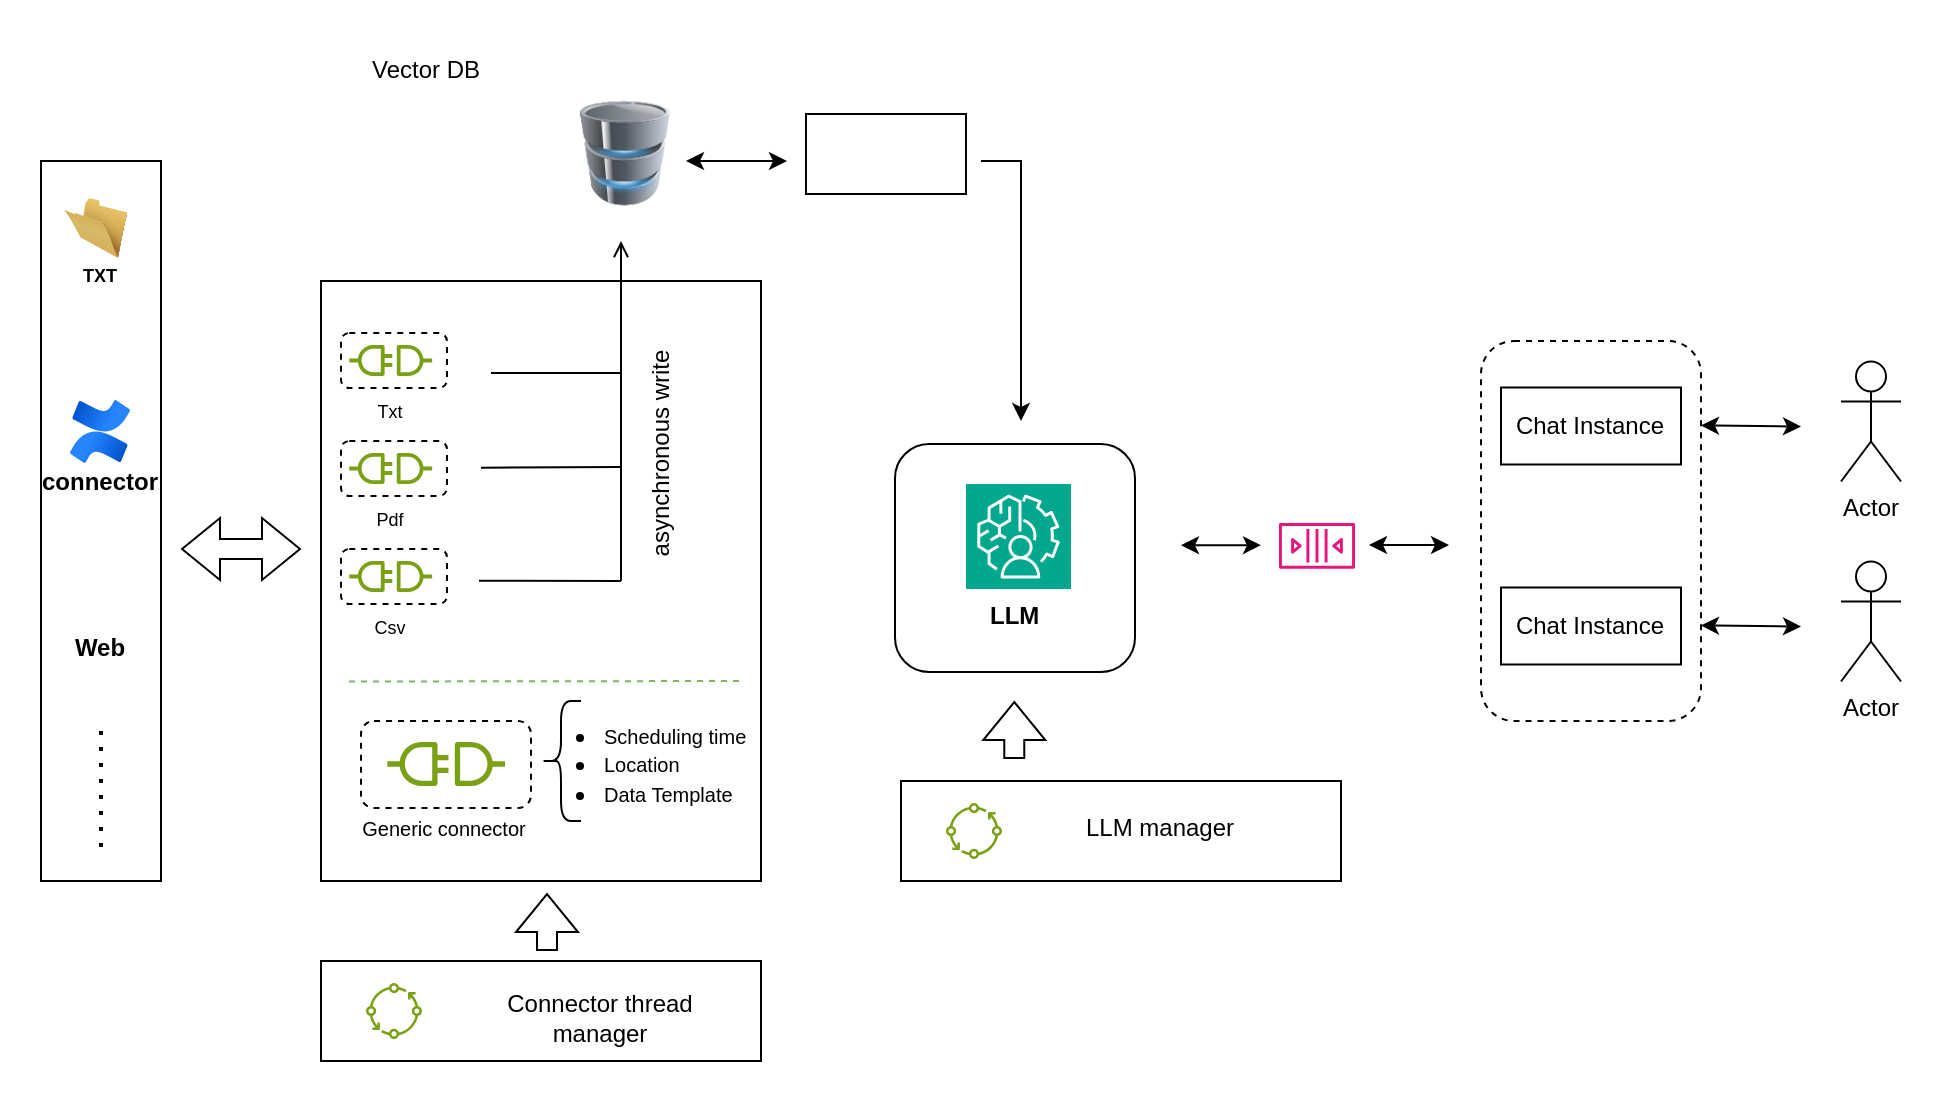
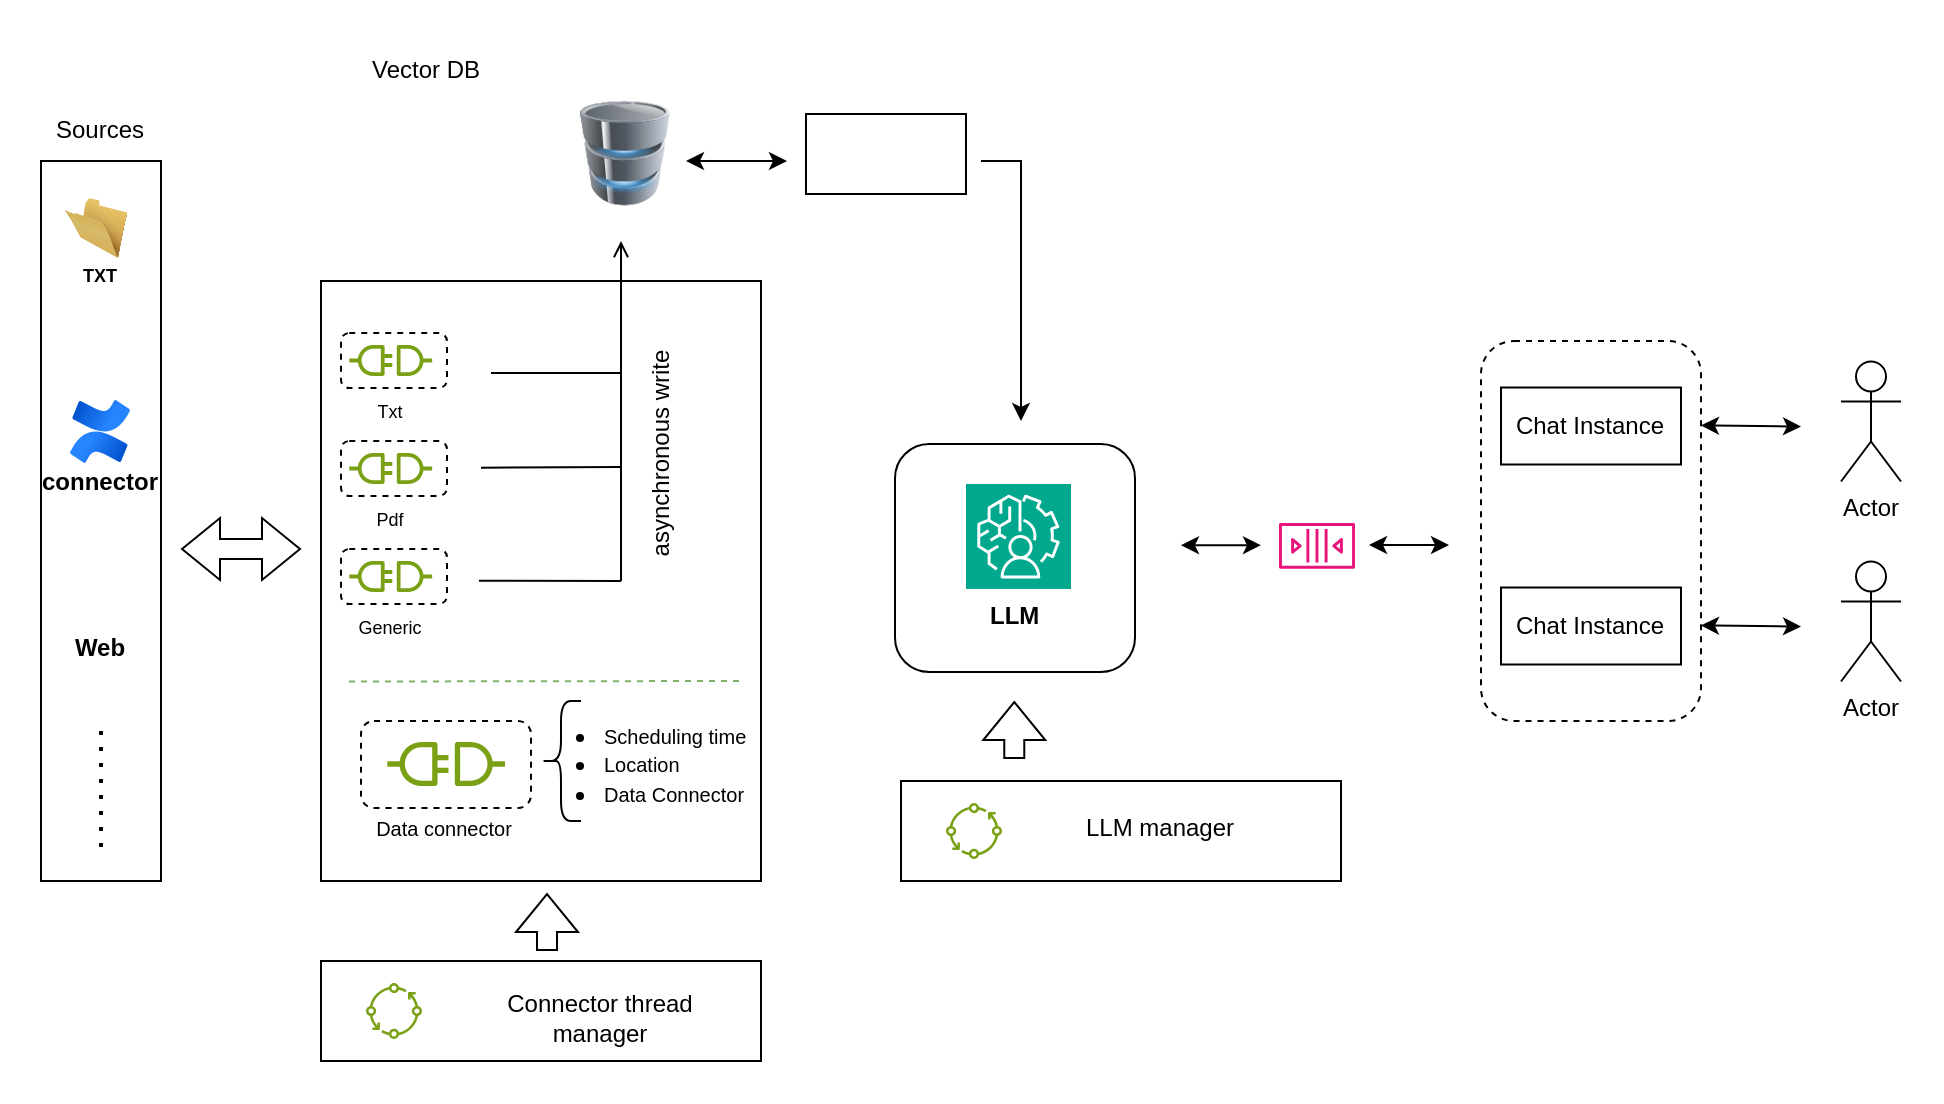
node "Sources": added
node "Csv": label "Csv" -> "Generic"
node "Scheduling time Location Data Template": label "Scheduling time Location Data Template" -> "Scheduling time Location Data Connector"
node "Generic connector": label "Generic connector" -> "Data connector"
